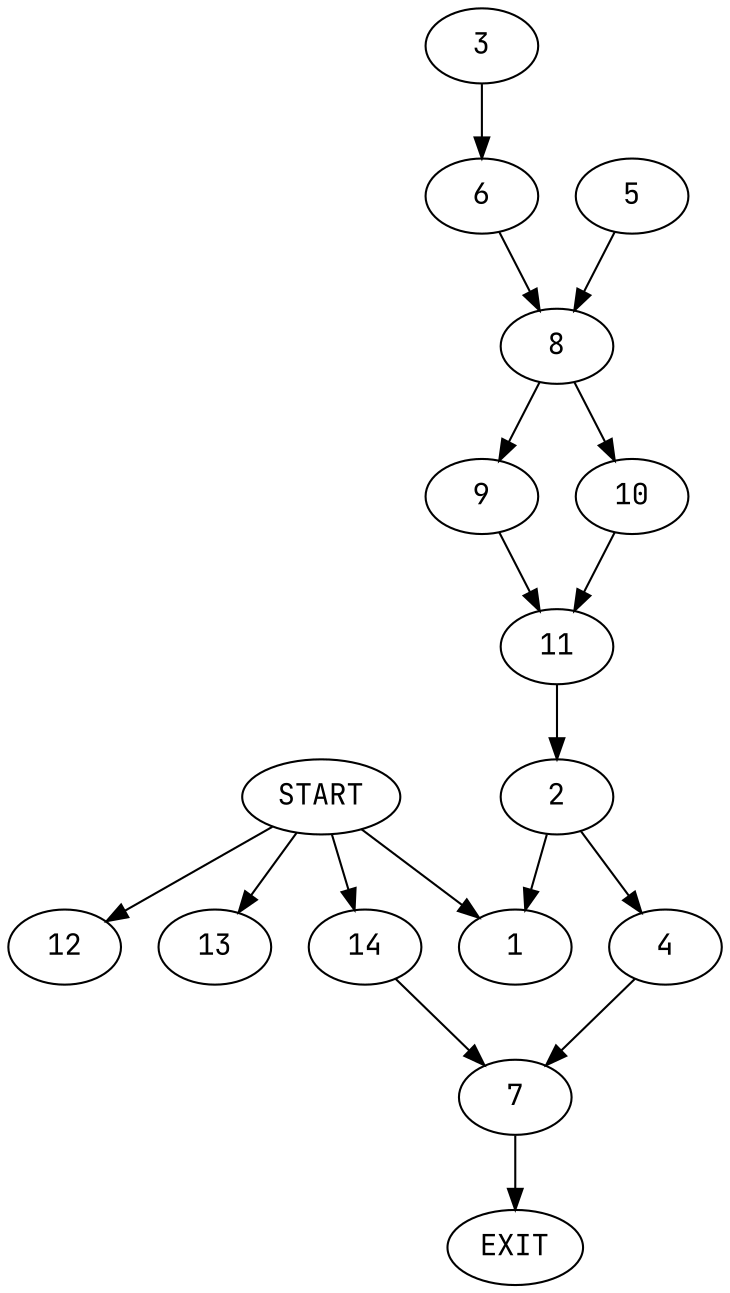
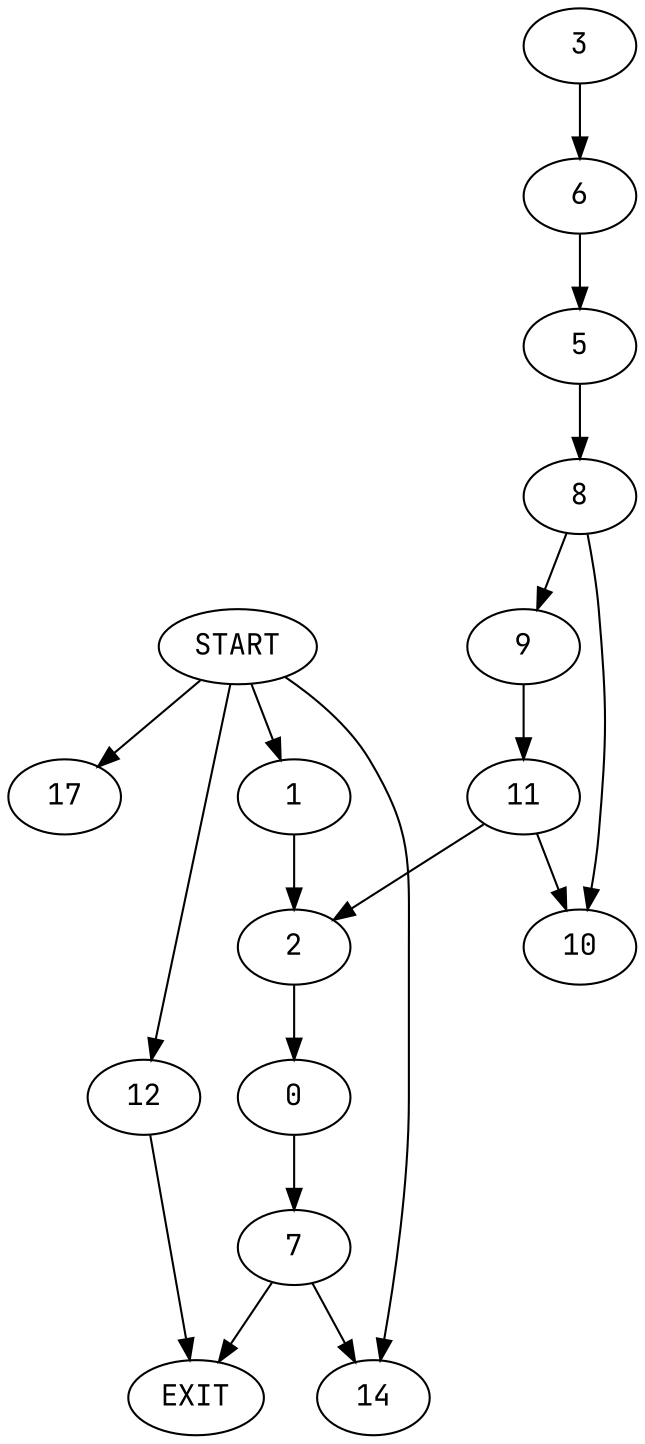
edge "6" -> "8": now "6" -> "5"
edge "10" -> "11": reversed
edge "2" -> "1": reversed
node "13": label "13" -> "17"
node "4": label "4" -> "0"
edge "14" -> "7": reversed
edge "12" -> "EXIT": added
